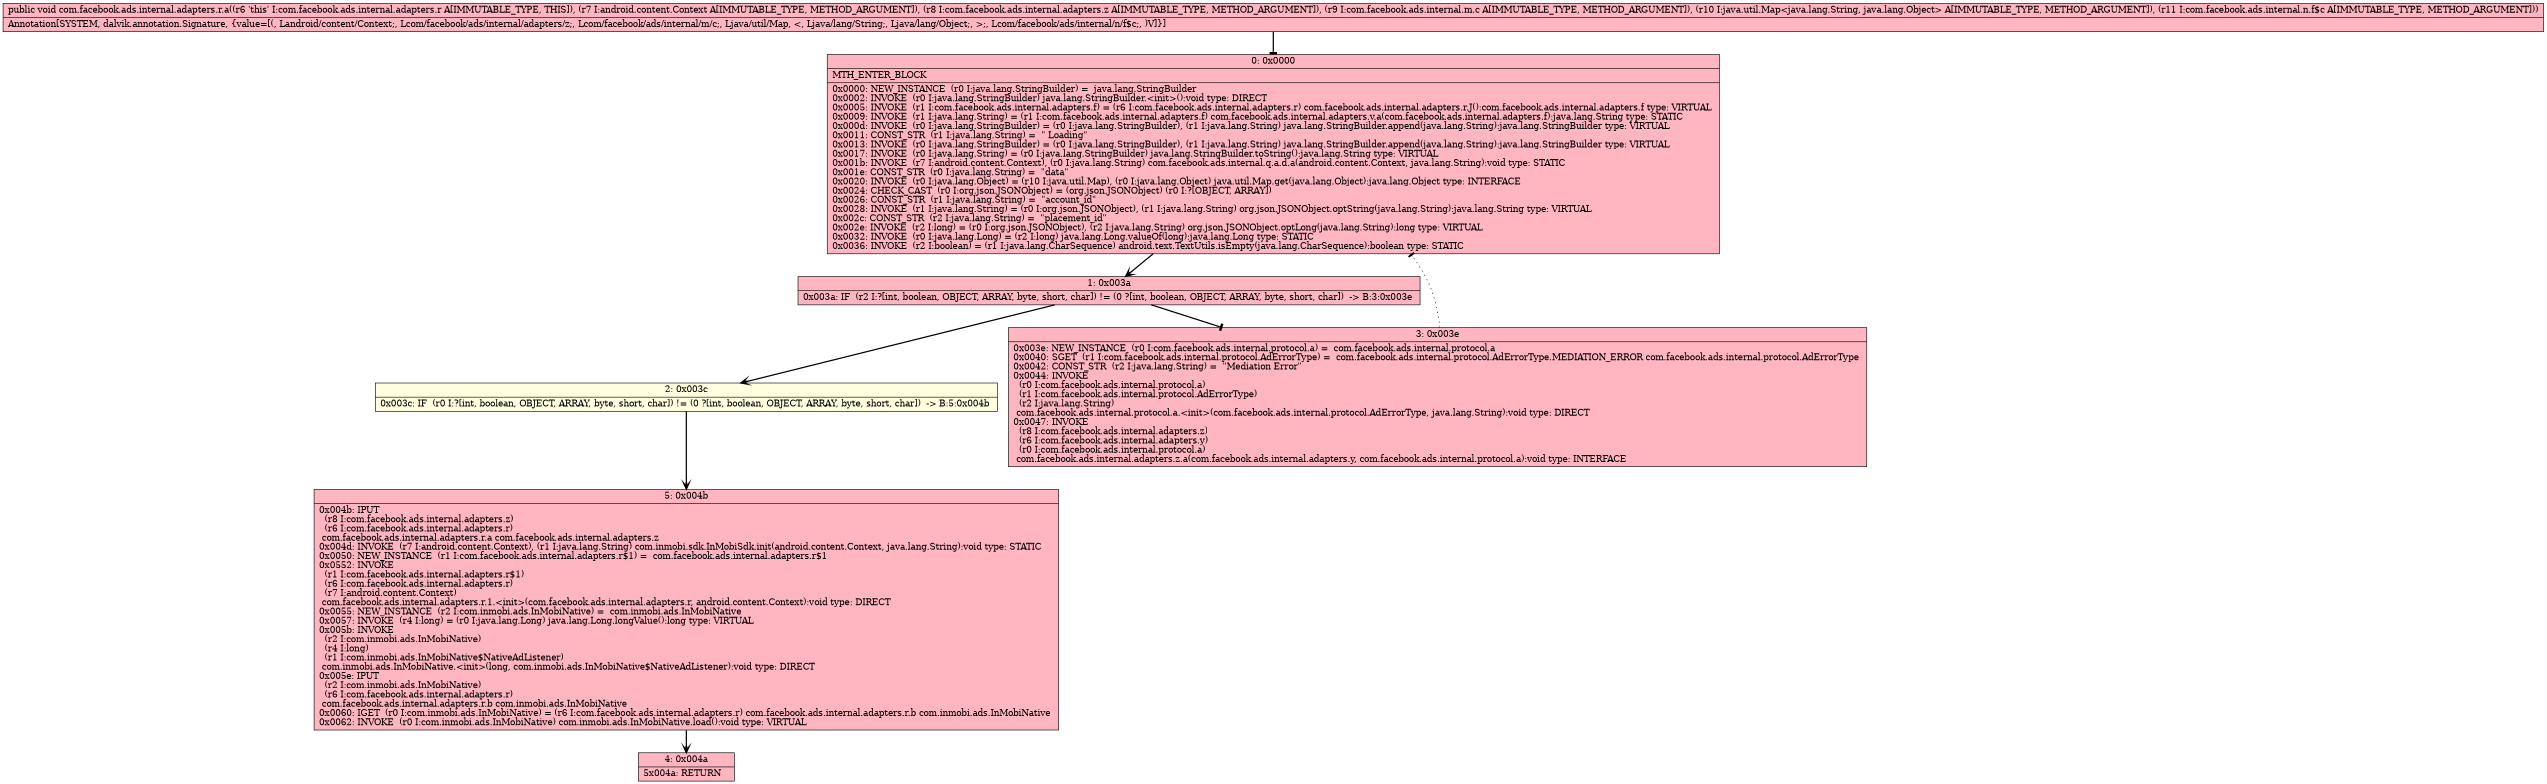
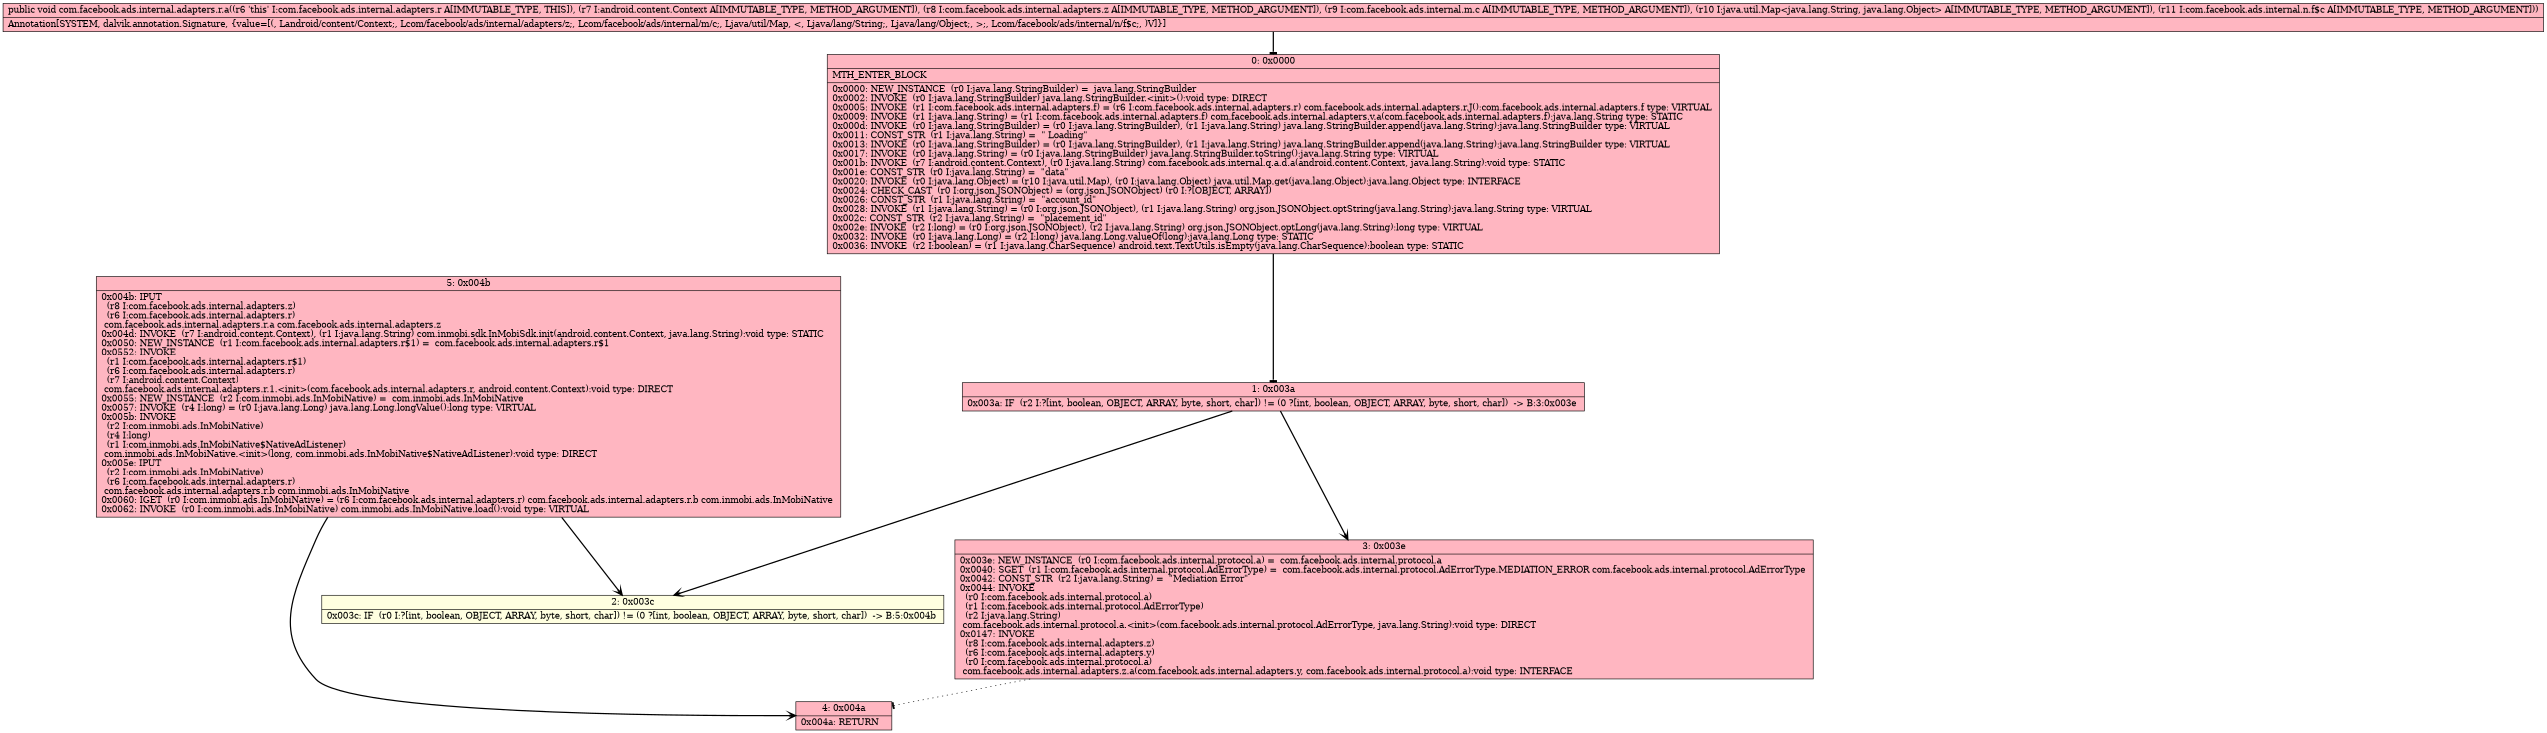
edge "0: 0x0000" -> "1: 0x003a": arrowhead vee -> tee
edge "3: 0x003e" -> "0: 0x0000": now "3: 0x003e" -> "4: 0x004a"
edge "1: 0x003a" -> "3: 0x003e": arrowhead tee -> vee
node "3: 0x003e": text "0x0047: INVOKE" -> "0x0147: INVOKE"
edge "2: 0x003c" -> "5: 0x004b": reversed
node "4: 0x004a": text "5x004a: RETURN" -> "0x004a: RETURN"
